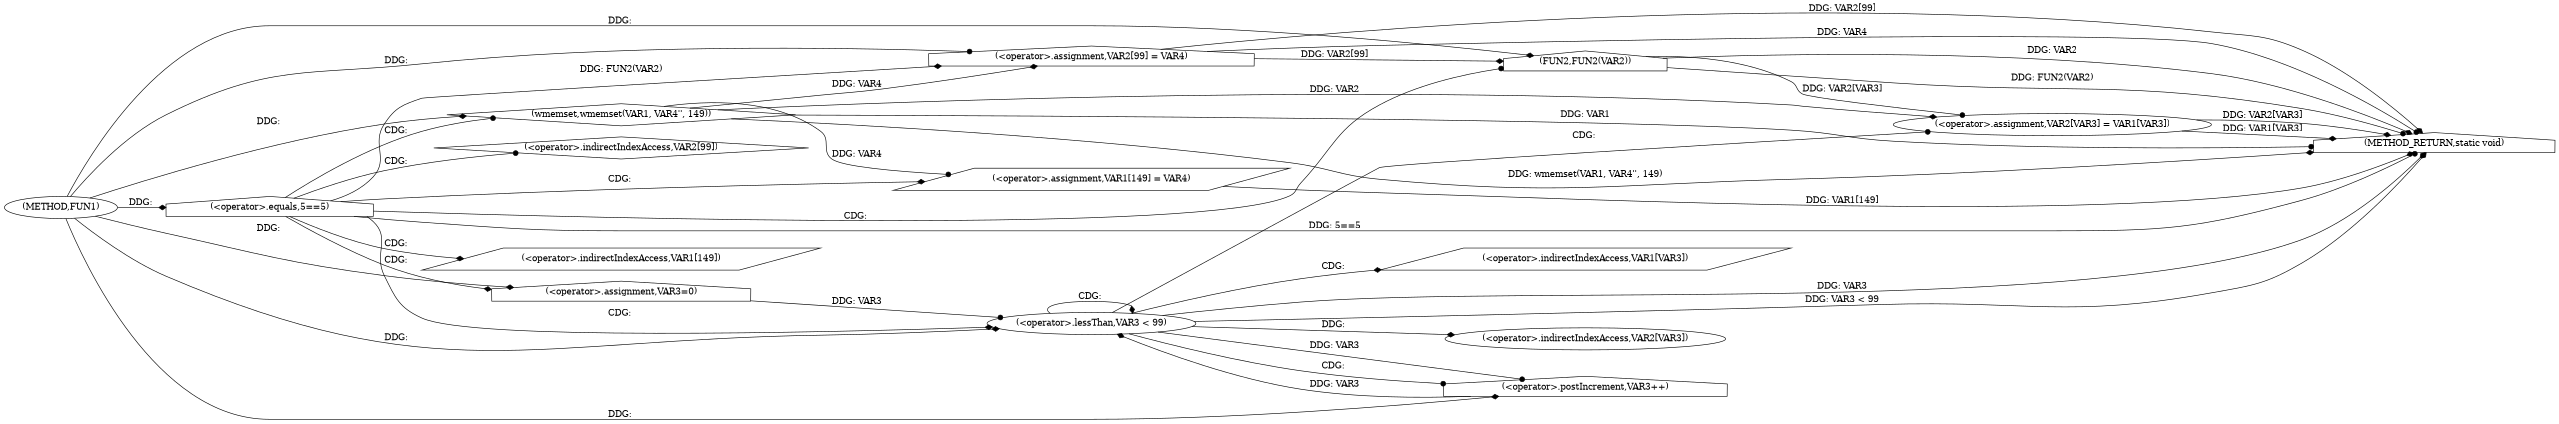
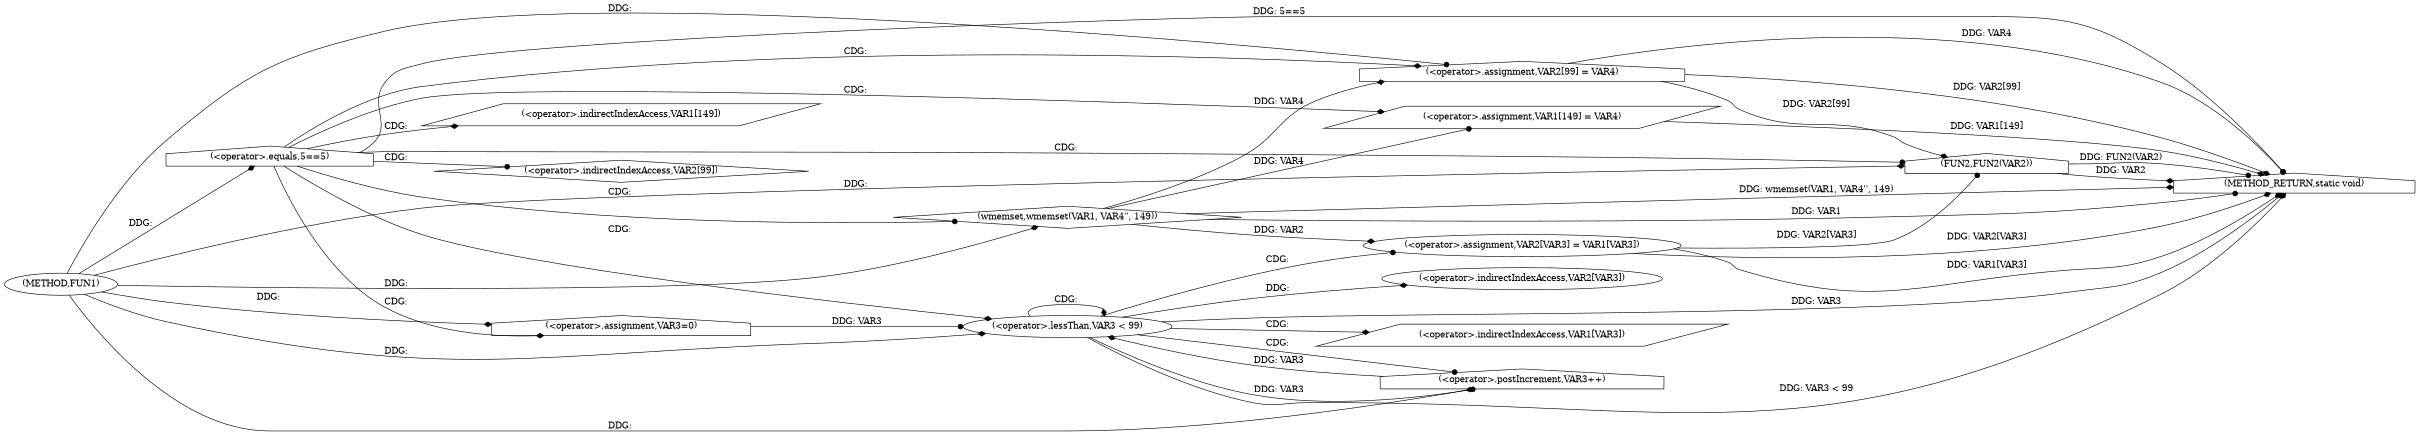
edge "(<operator>.equals,5==5)" -> "(<operator>.assignment,VAR2[99] = VAR4)": label "DDG: FUN2(VAR2)" -> "CDG: "
edge "(FUN2,FUN2(VAR2))" -> "(<operator>.assignment,VAR2[VAR3] = VAR1[VAR3])": reversed
